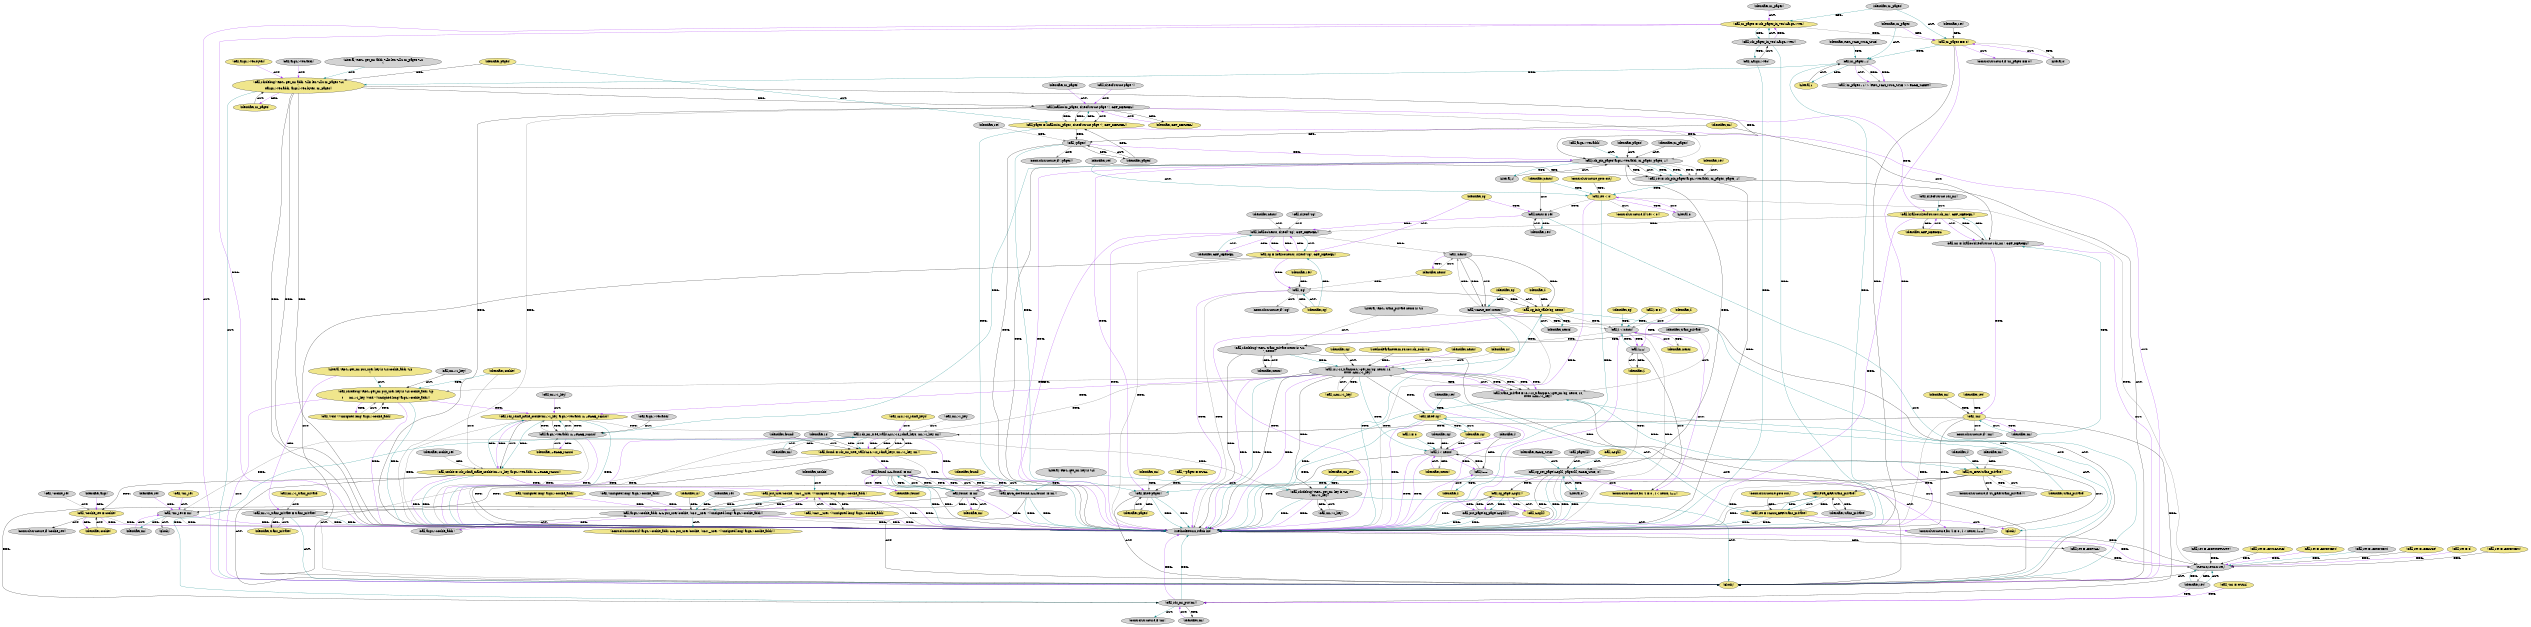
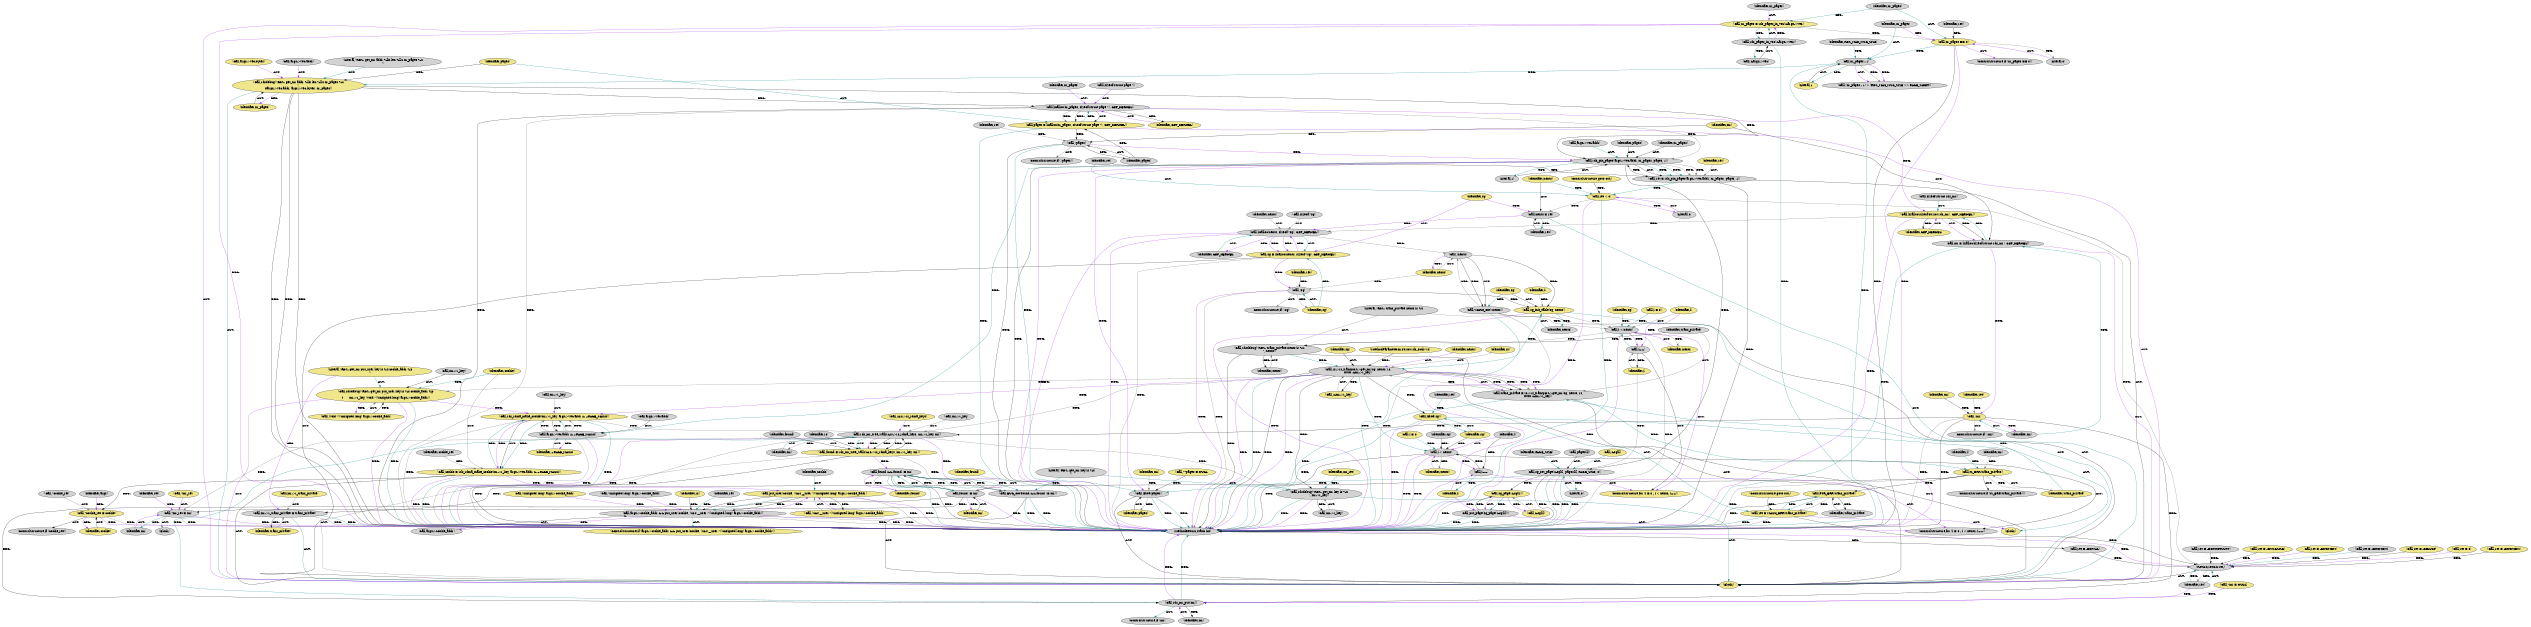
node "(ControlStructure,if (ret < 0))": removed
edge "(Call,BUG_ON(found && found != mr))" -> "(Call,found && found != mr)": color purple -> teal
edge "(Call,&args->vec)" -> "(MethodReturn,static int)": now "(Call,mr = kzalloc(sizeof(struct rds_mr), GFP_KERNEL))" -> "(MethodReturn,static int)"
